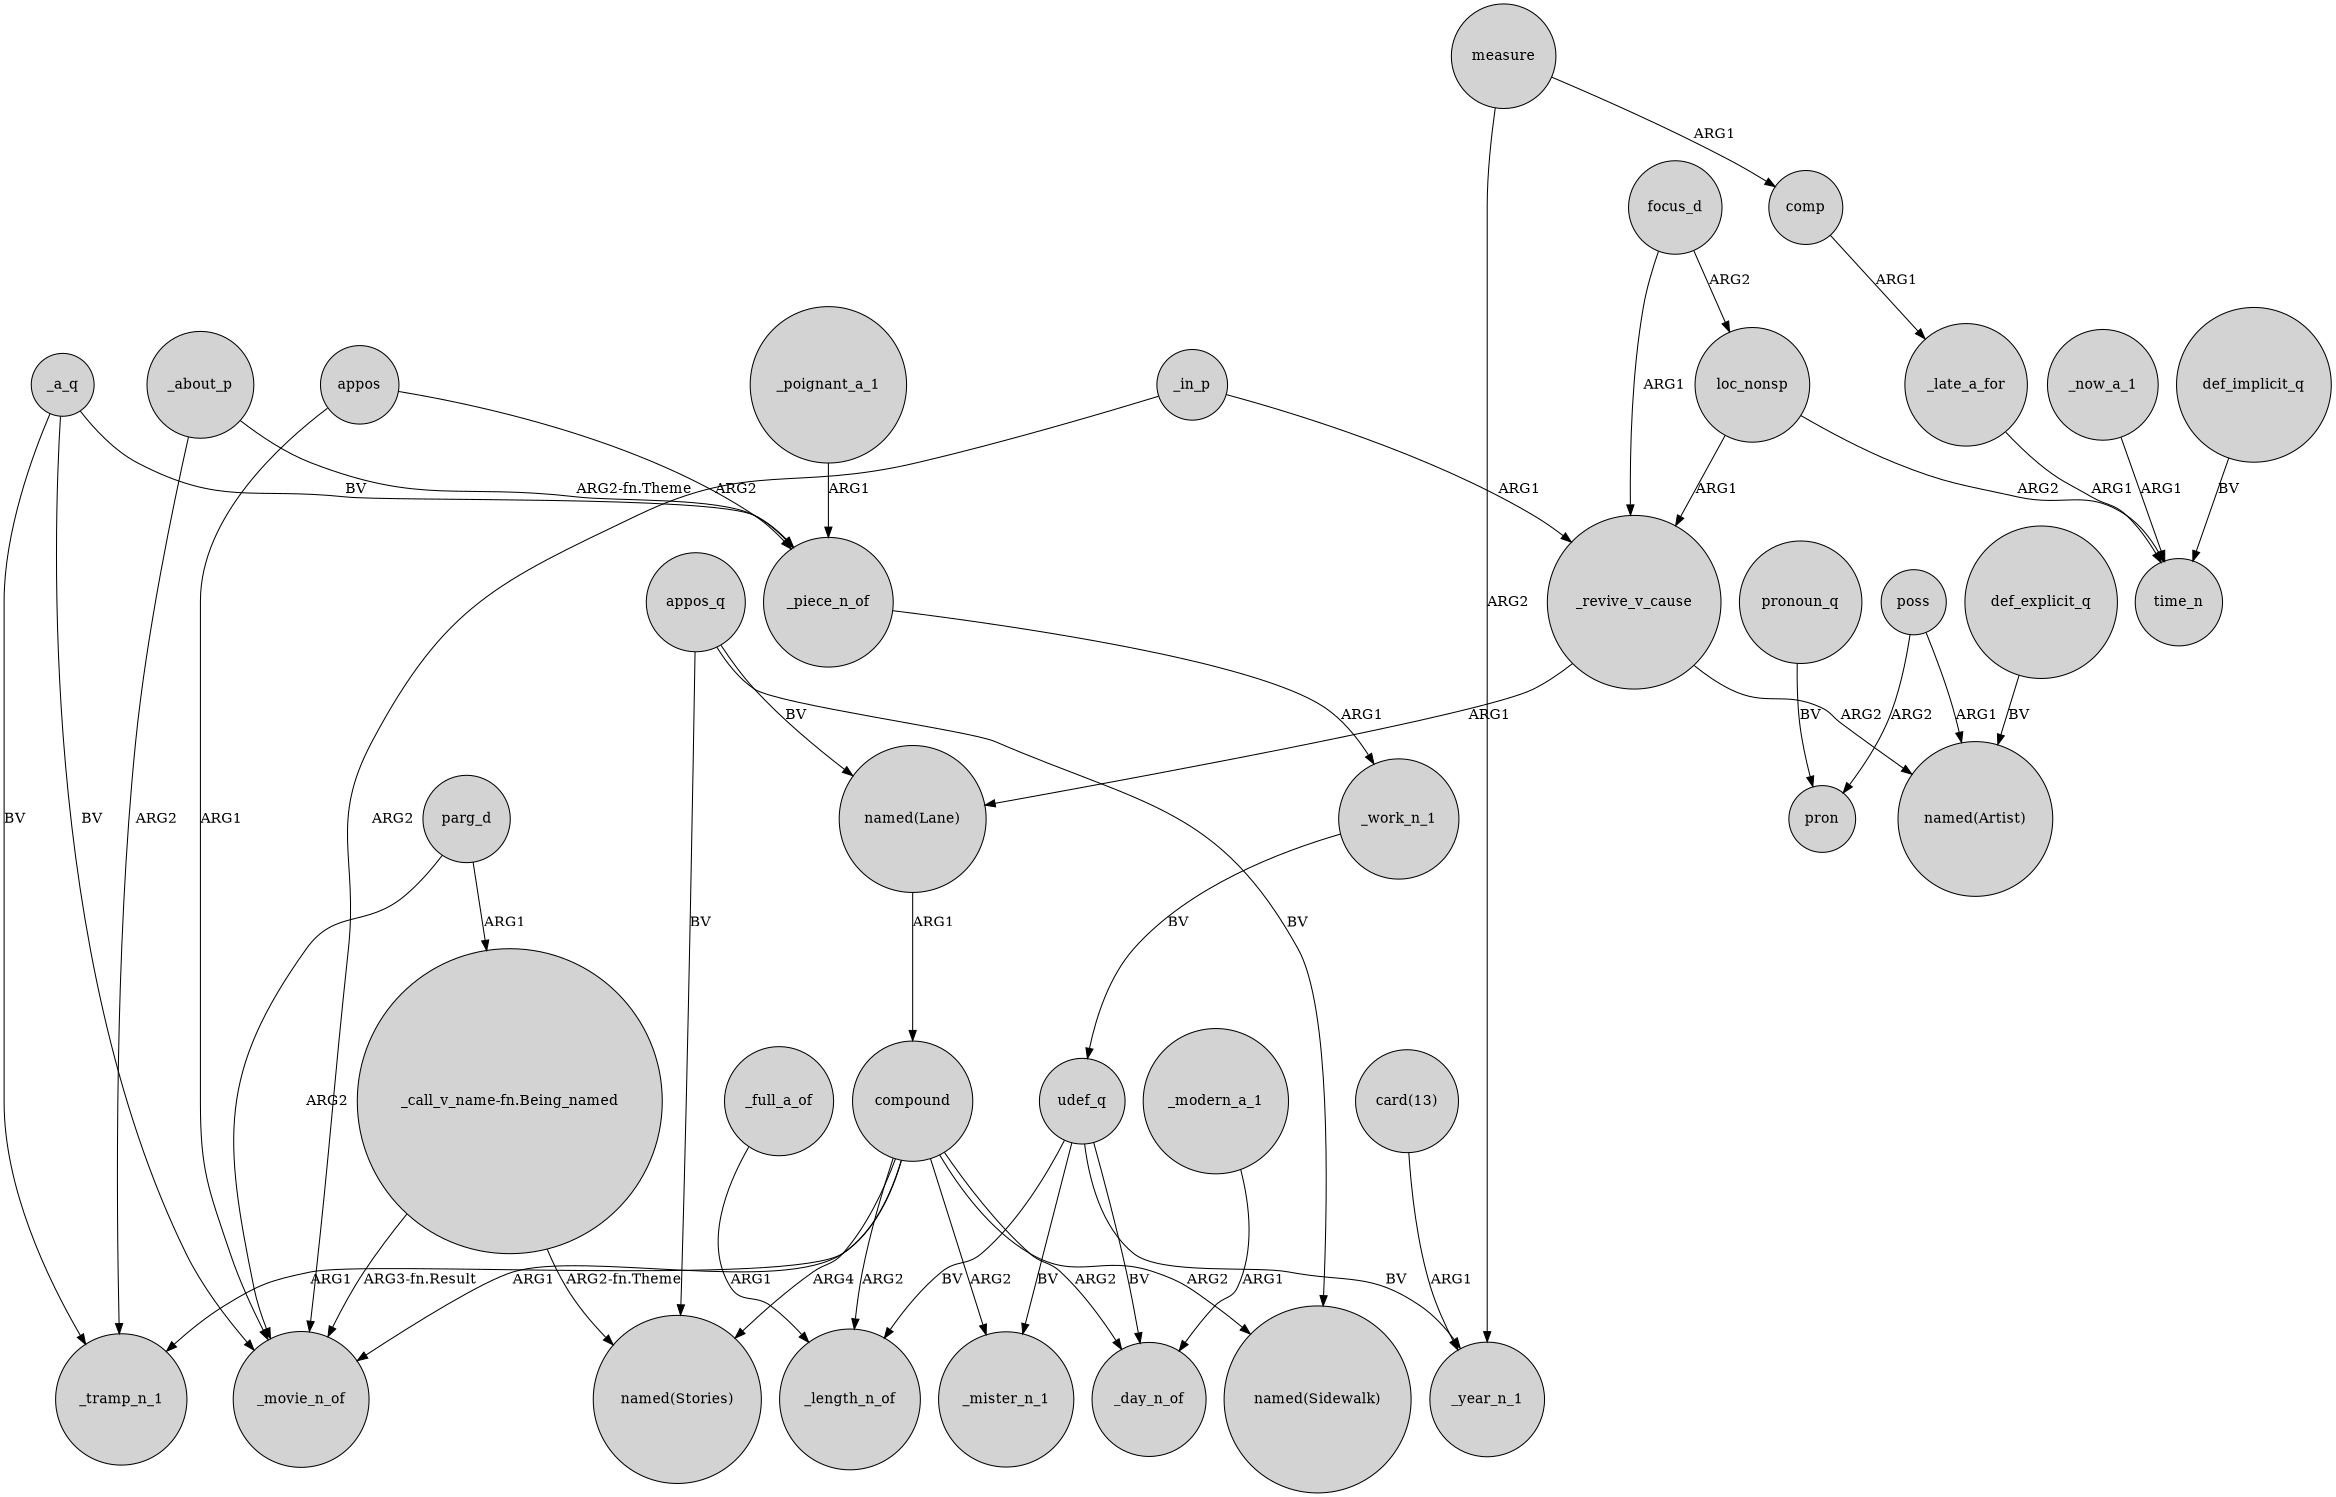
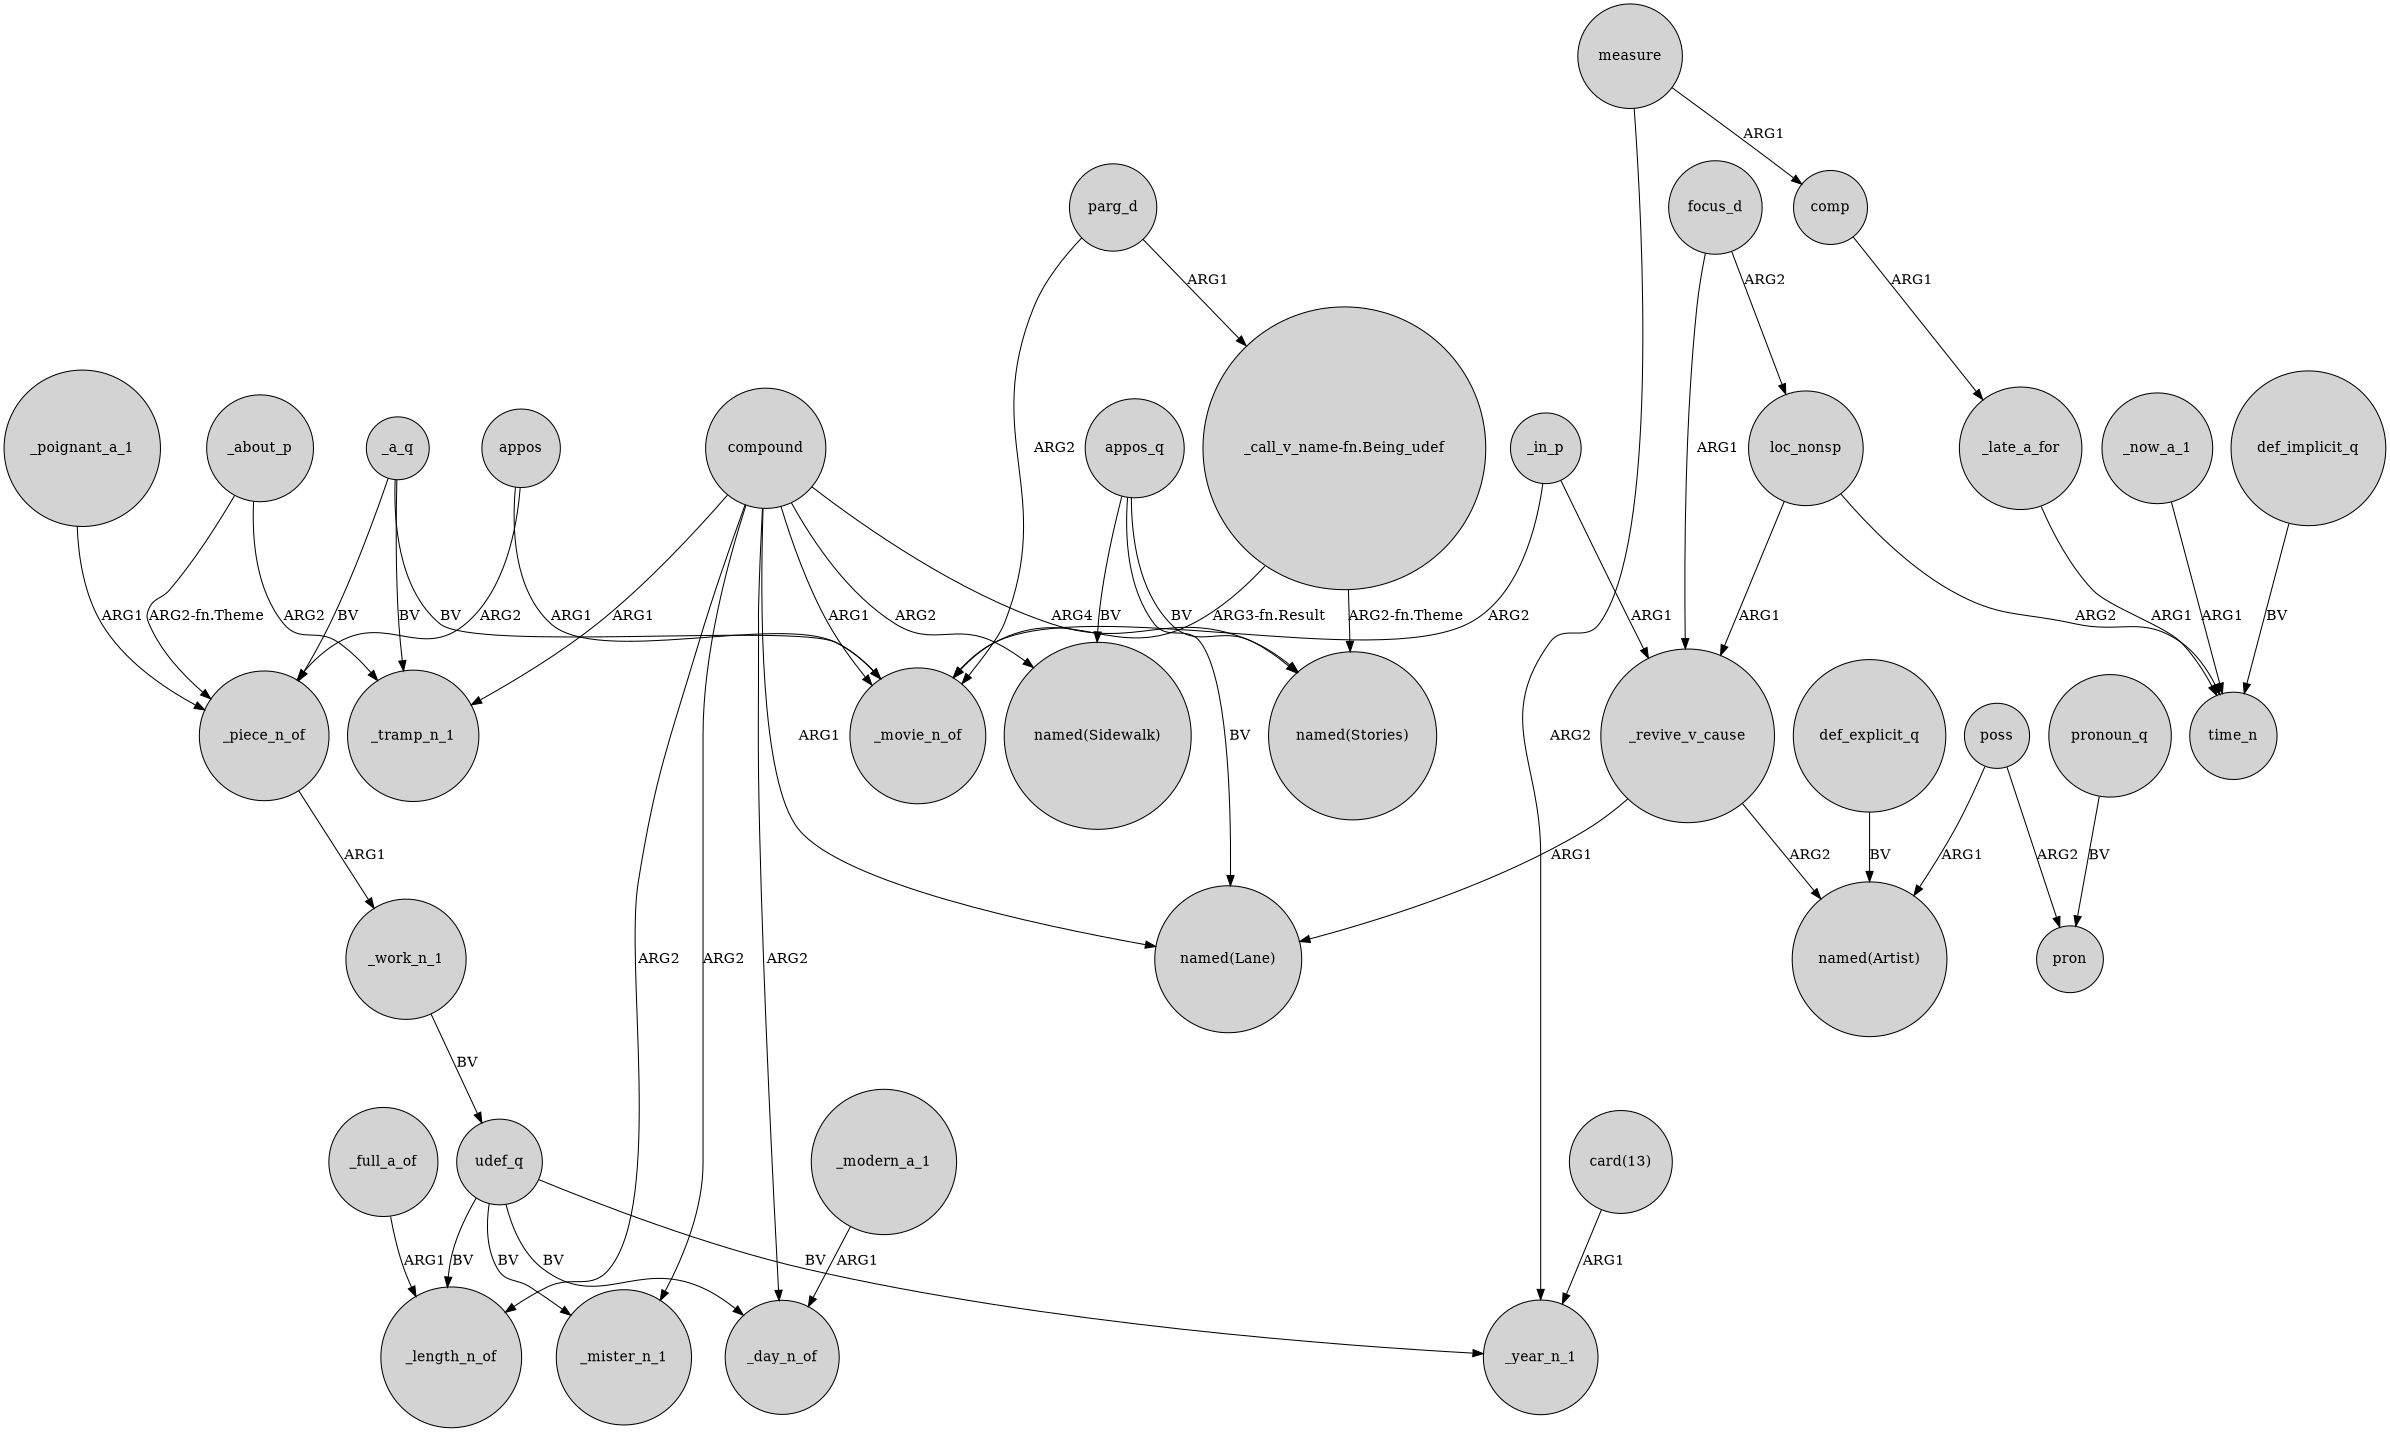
edge "named(Lane)" -> "compound": reversed
node "_call_v_name-fn.Being_named": label "_call_v_name-fn.Being_named" -> "_call_v_name-fn.Being_udef"
